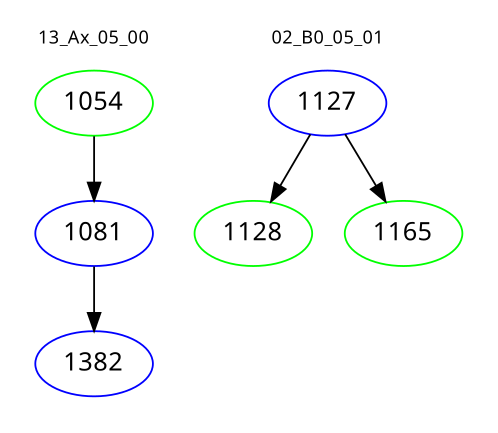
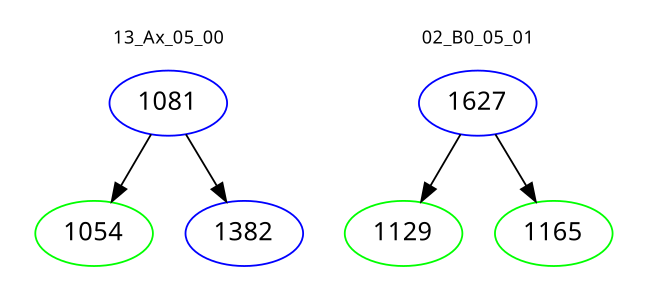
node "1127": label "1127" -> "1627"
edge "1054" -> "1081": reversed
node "1128": label "1128" -> "1129"
